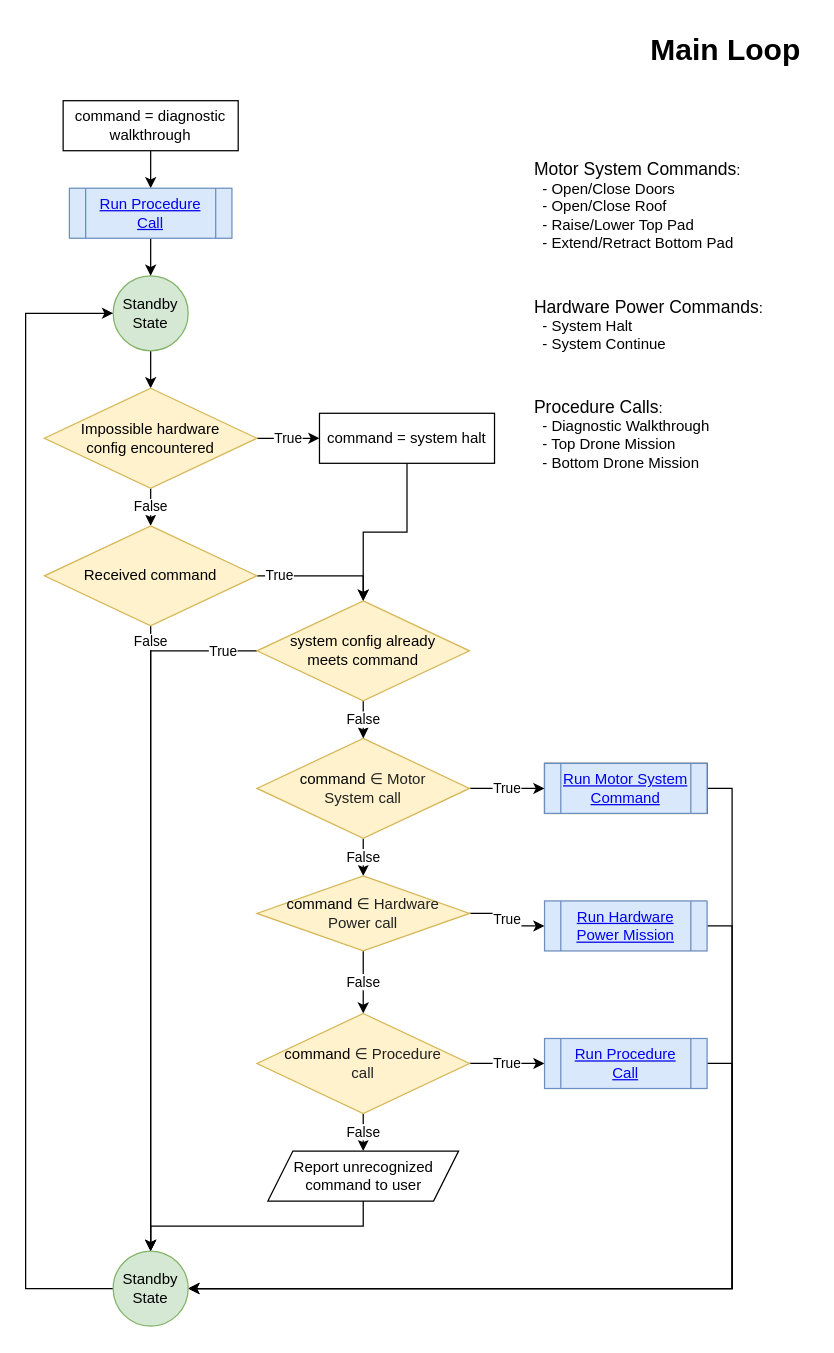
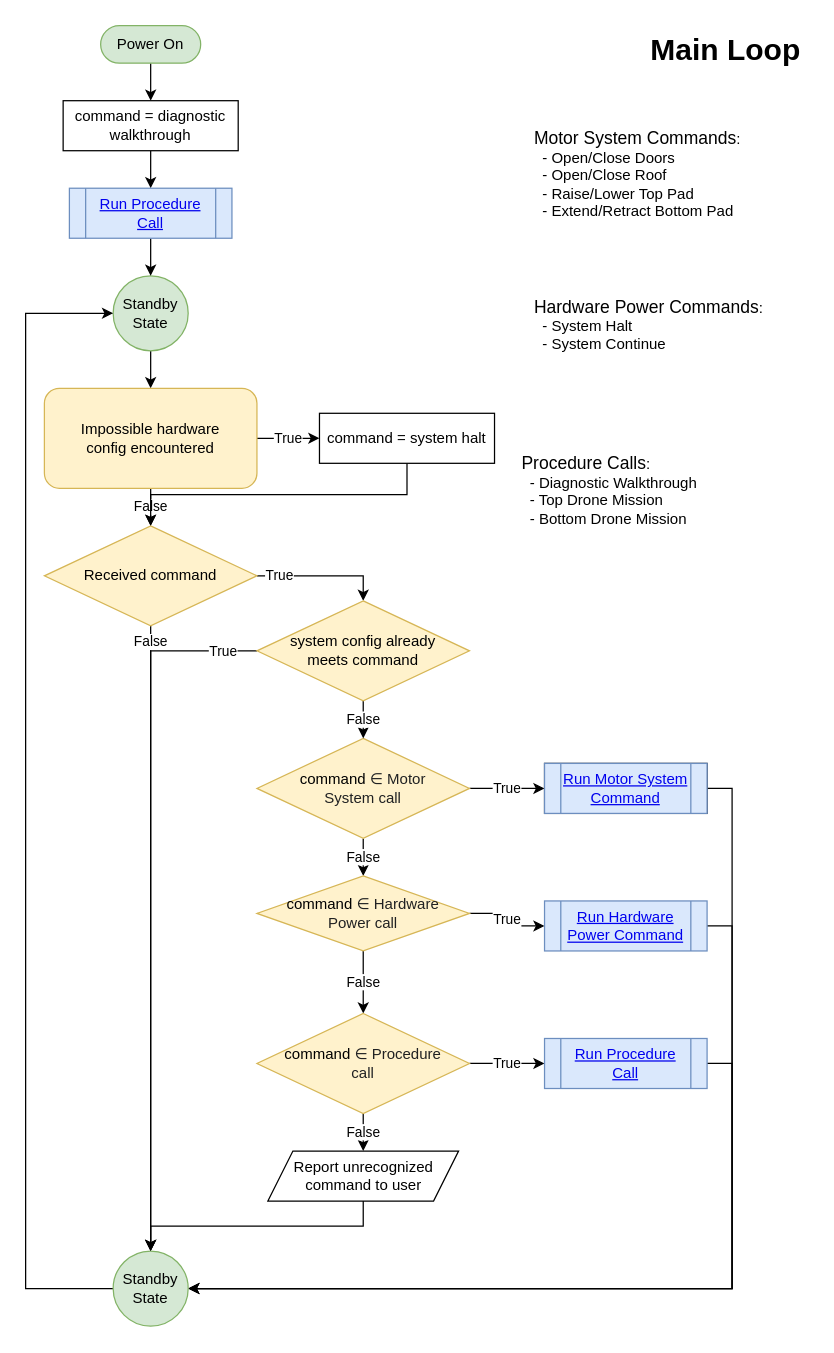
node "Power On": added
edge "Power On" -> "command = diagnostic walkthrough": added
node "Motor System Commands: - Open/Close Doors - Open/Close Roof - Raise/Lower Top Pad - Extend/Retract Bottom Pad": moved (638, 207) -> (638, 176)
node "Impossible hardware config encountered": shape diamond -> rounded rectangle
node "Procedure Calls: - Diagnostic Walkthrough - Top Drone Mission - Bottom Drone Mission": moved (638, 438) -> (626, 494)
edge "command = system halt" -> "system config already meets command": now "command = system halt" -> "Received command"
node "Run Hardware Power Mission": label "Run Hardware Power Mission" -> "Run Hardware Power Command"
